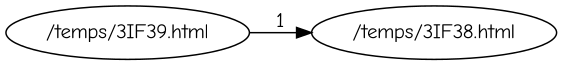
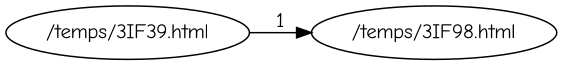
node "/temps/3IF38.html": label "/temps/3IF38.html" -> "/temps/3IF98.html"
